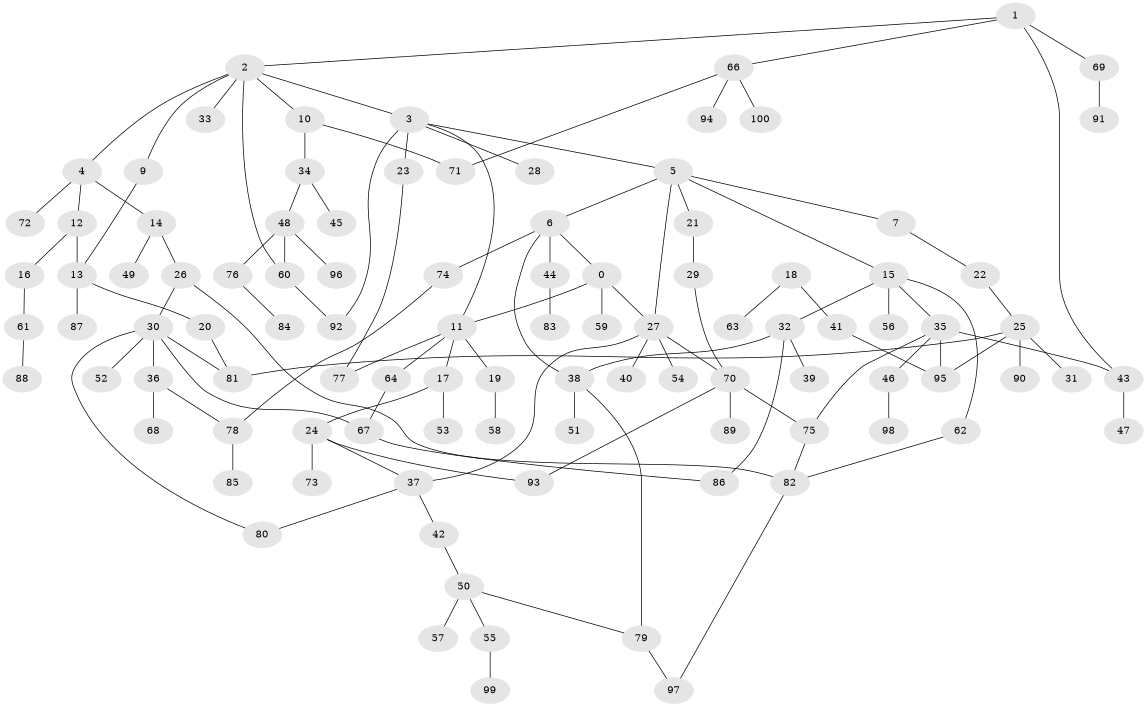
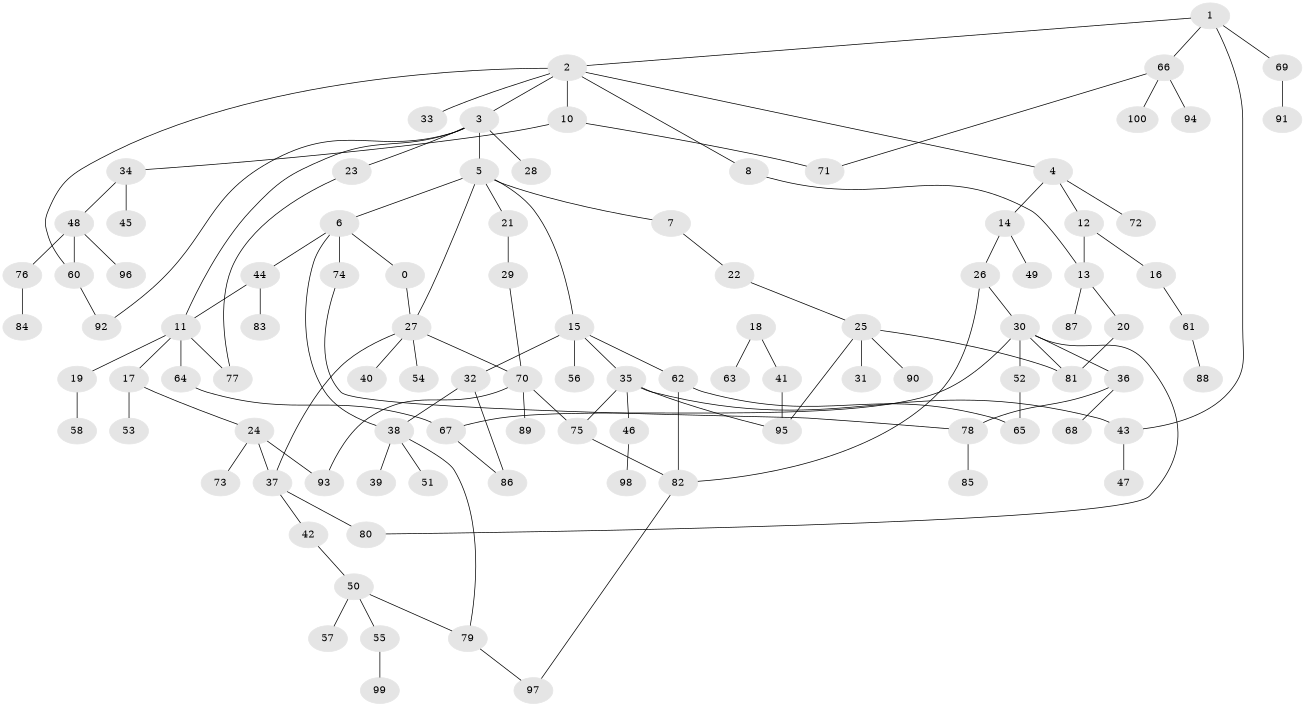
node "9": label "9" -> "8"
edge "0" -- "11": now "44" -- "11"
node "59": removed
edge "32" -- "39": now "38" -- "39"
node "65": added
